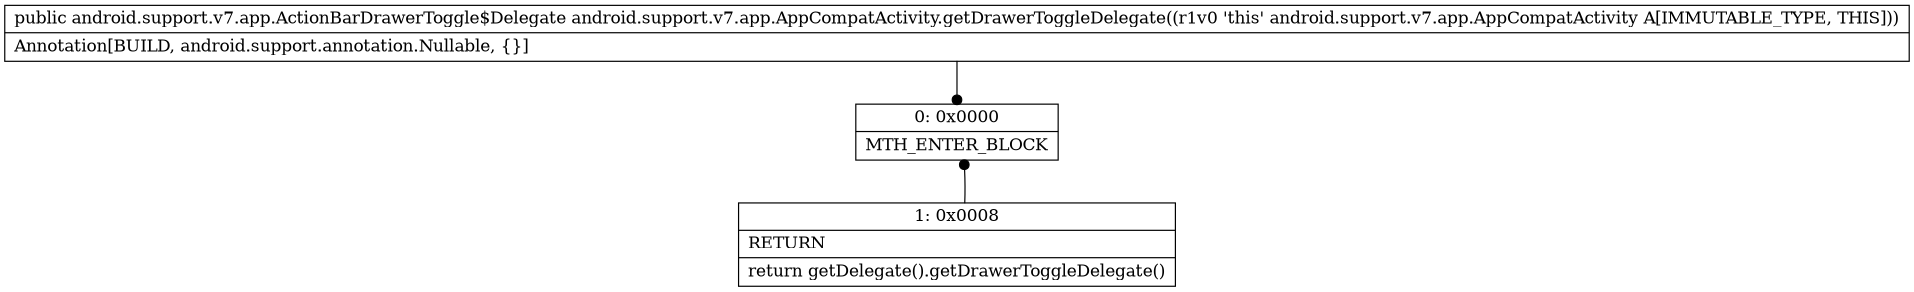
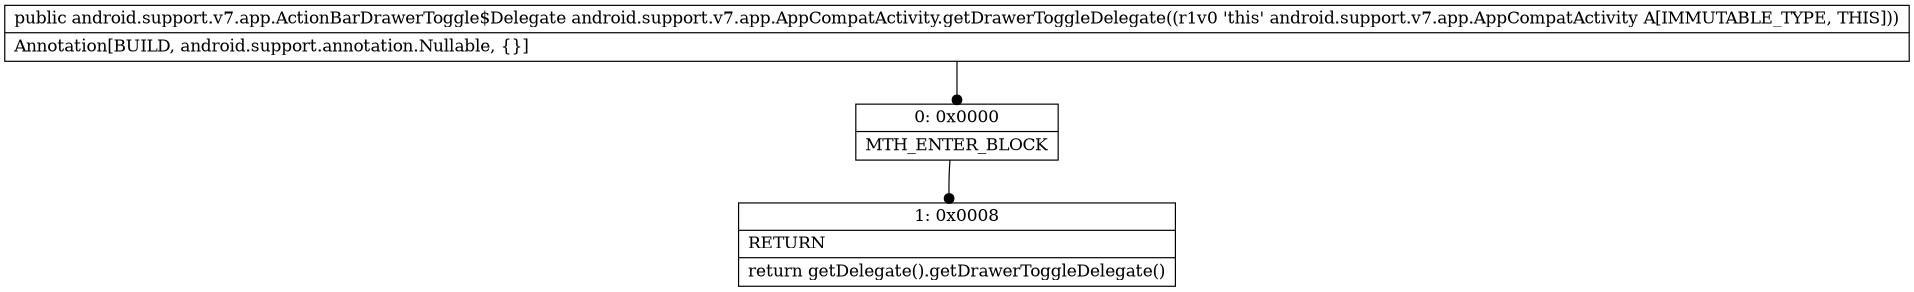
edge "1: 0x0008" -> "0: 0x0000": reversed
